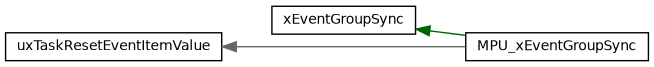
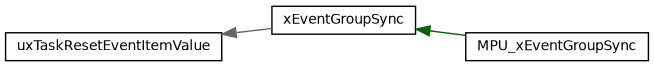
edge "MPU_xEventGroupSync" -> "uxTaskResetEventItemValue": now "xEventGroupSync" -> "uxTaskResetEventItemValue"
